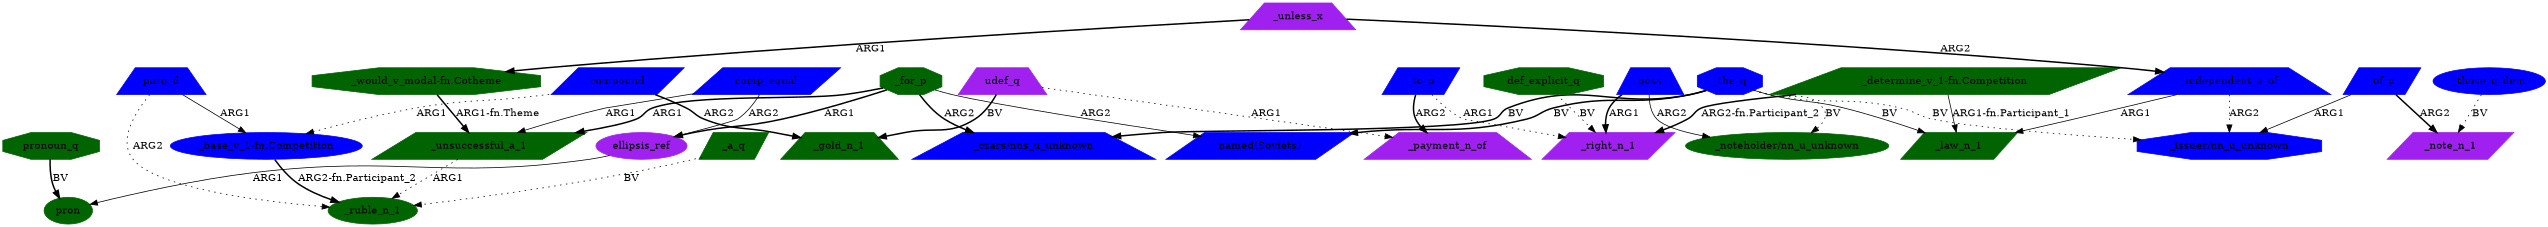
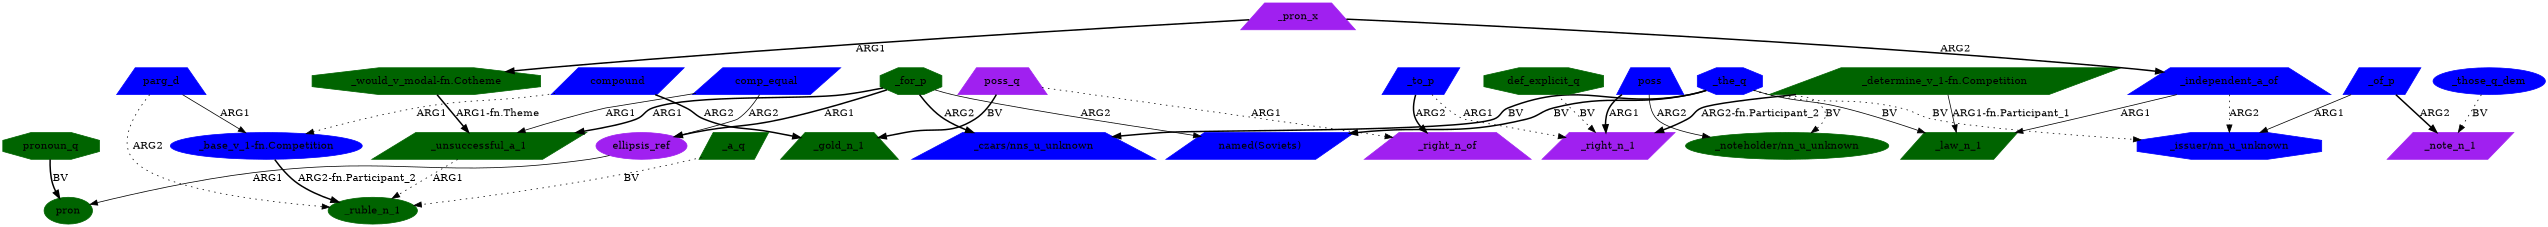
node "_unless_x": label "_unless_x" -> "_pron_x"
node "udef_q": label "udef_q" -> "poss_q"
node "_payment_n_of": label "_payment_n_of" -> "_right_n_of"
